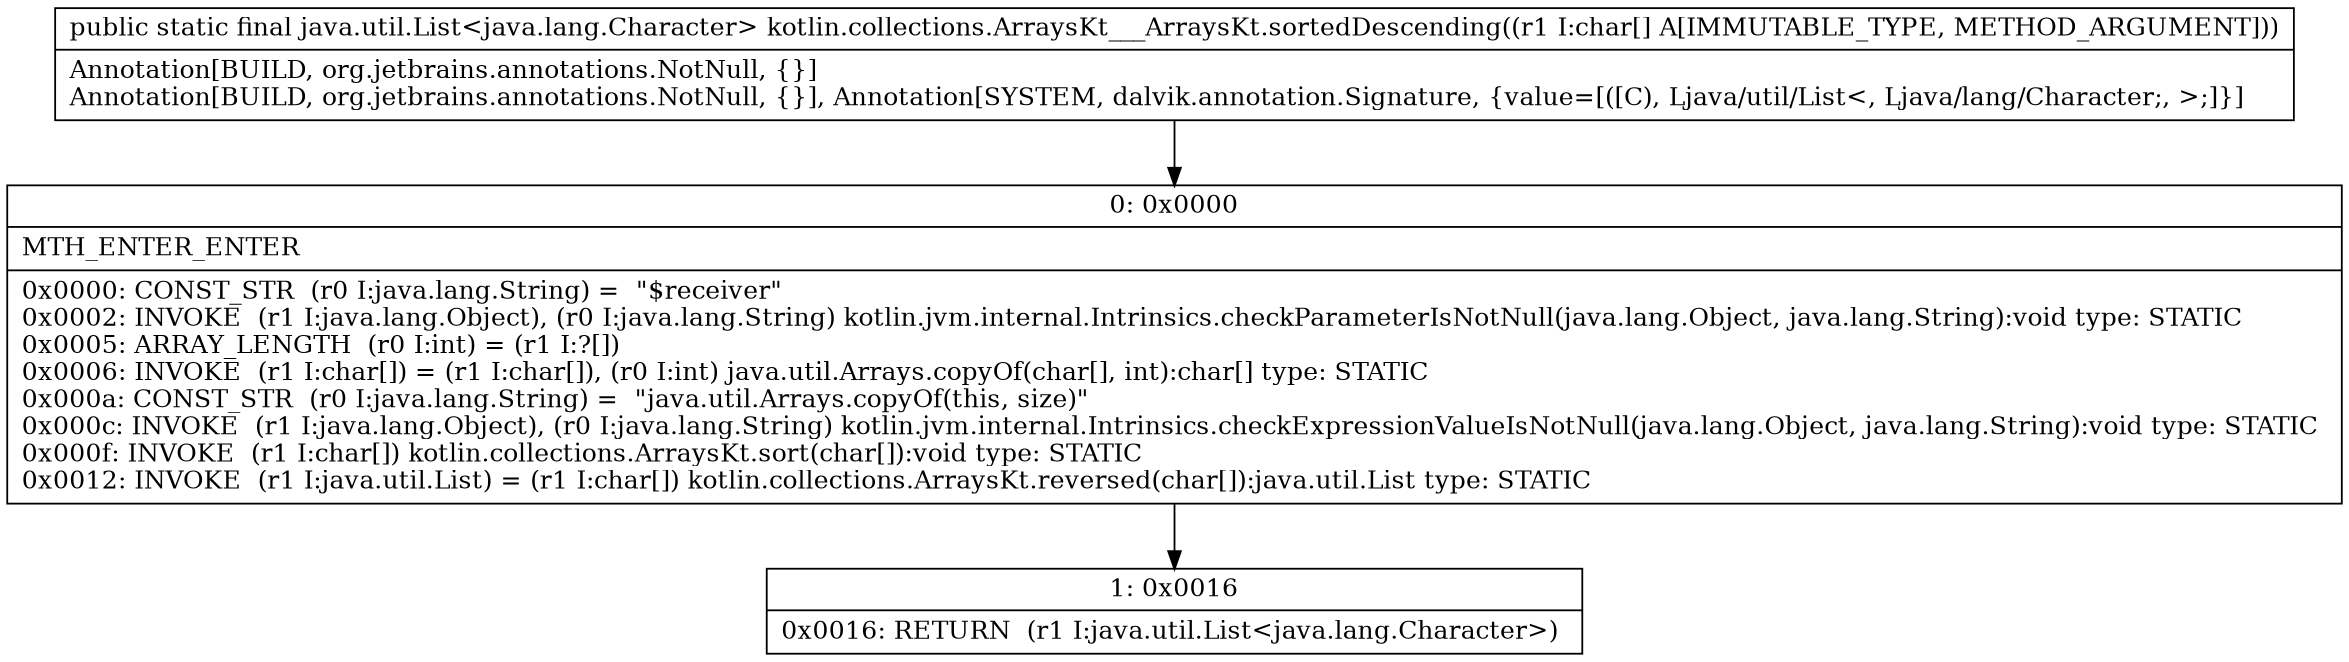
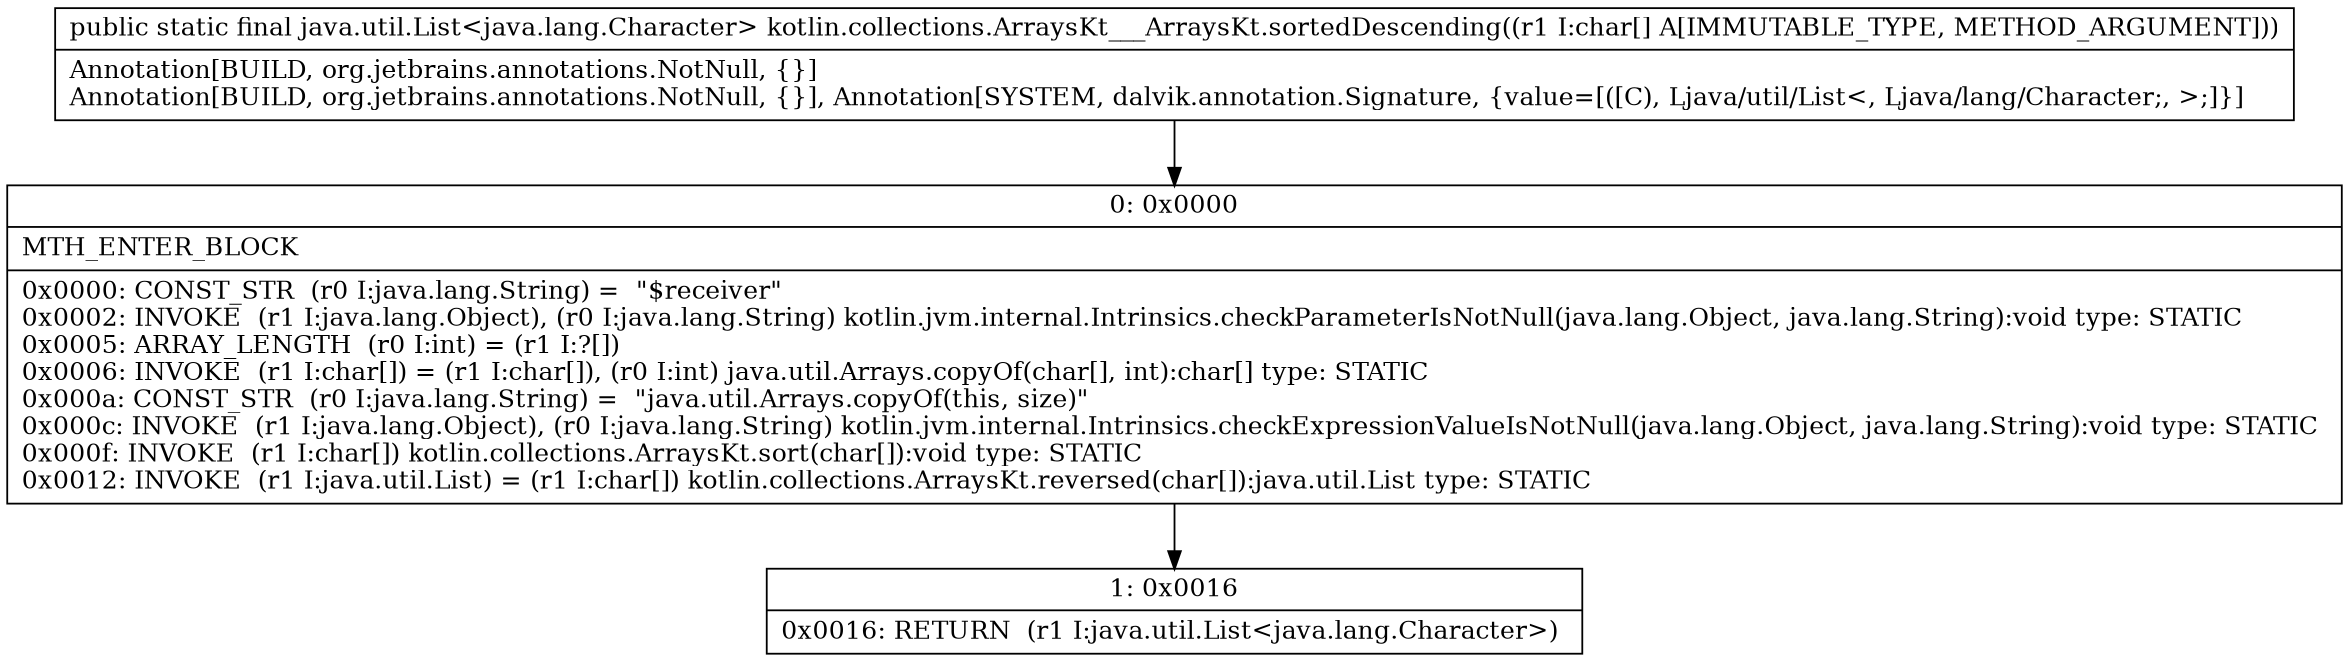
node "0: 0x0000": text "MTH_ENTER_ENTER" -> "MTH_ENTER_BLOCK"
